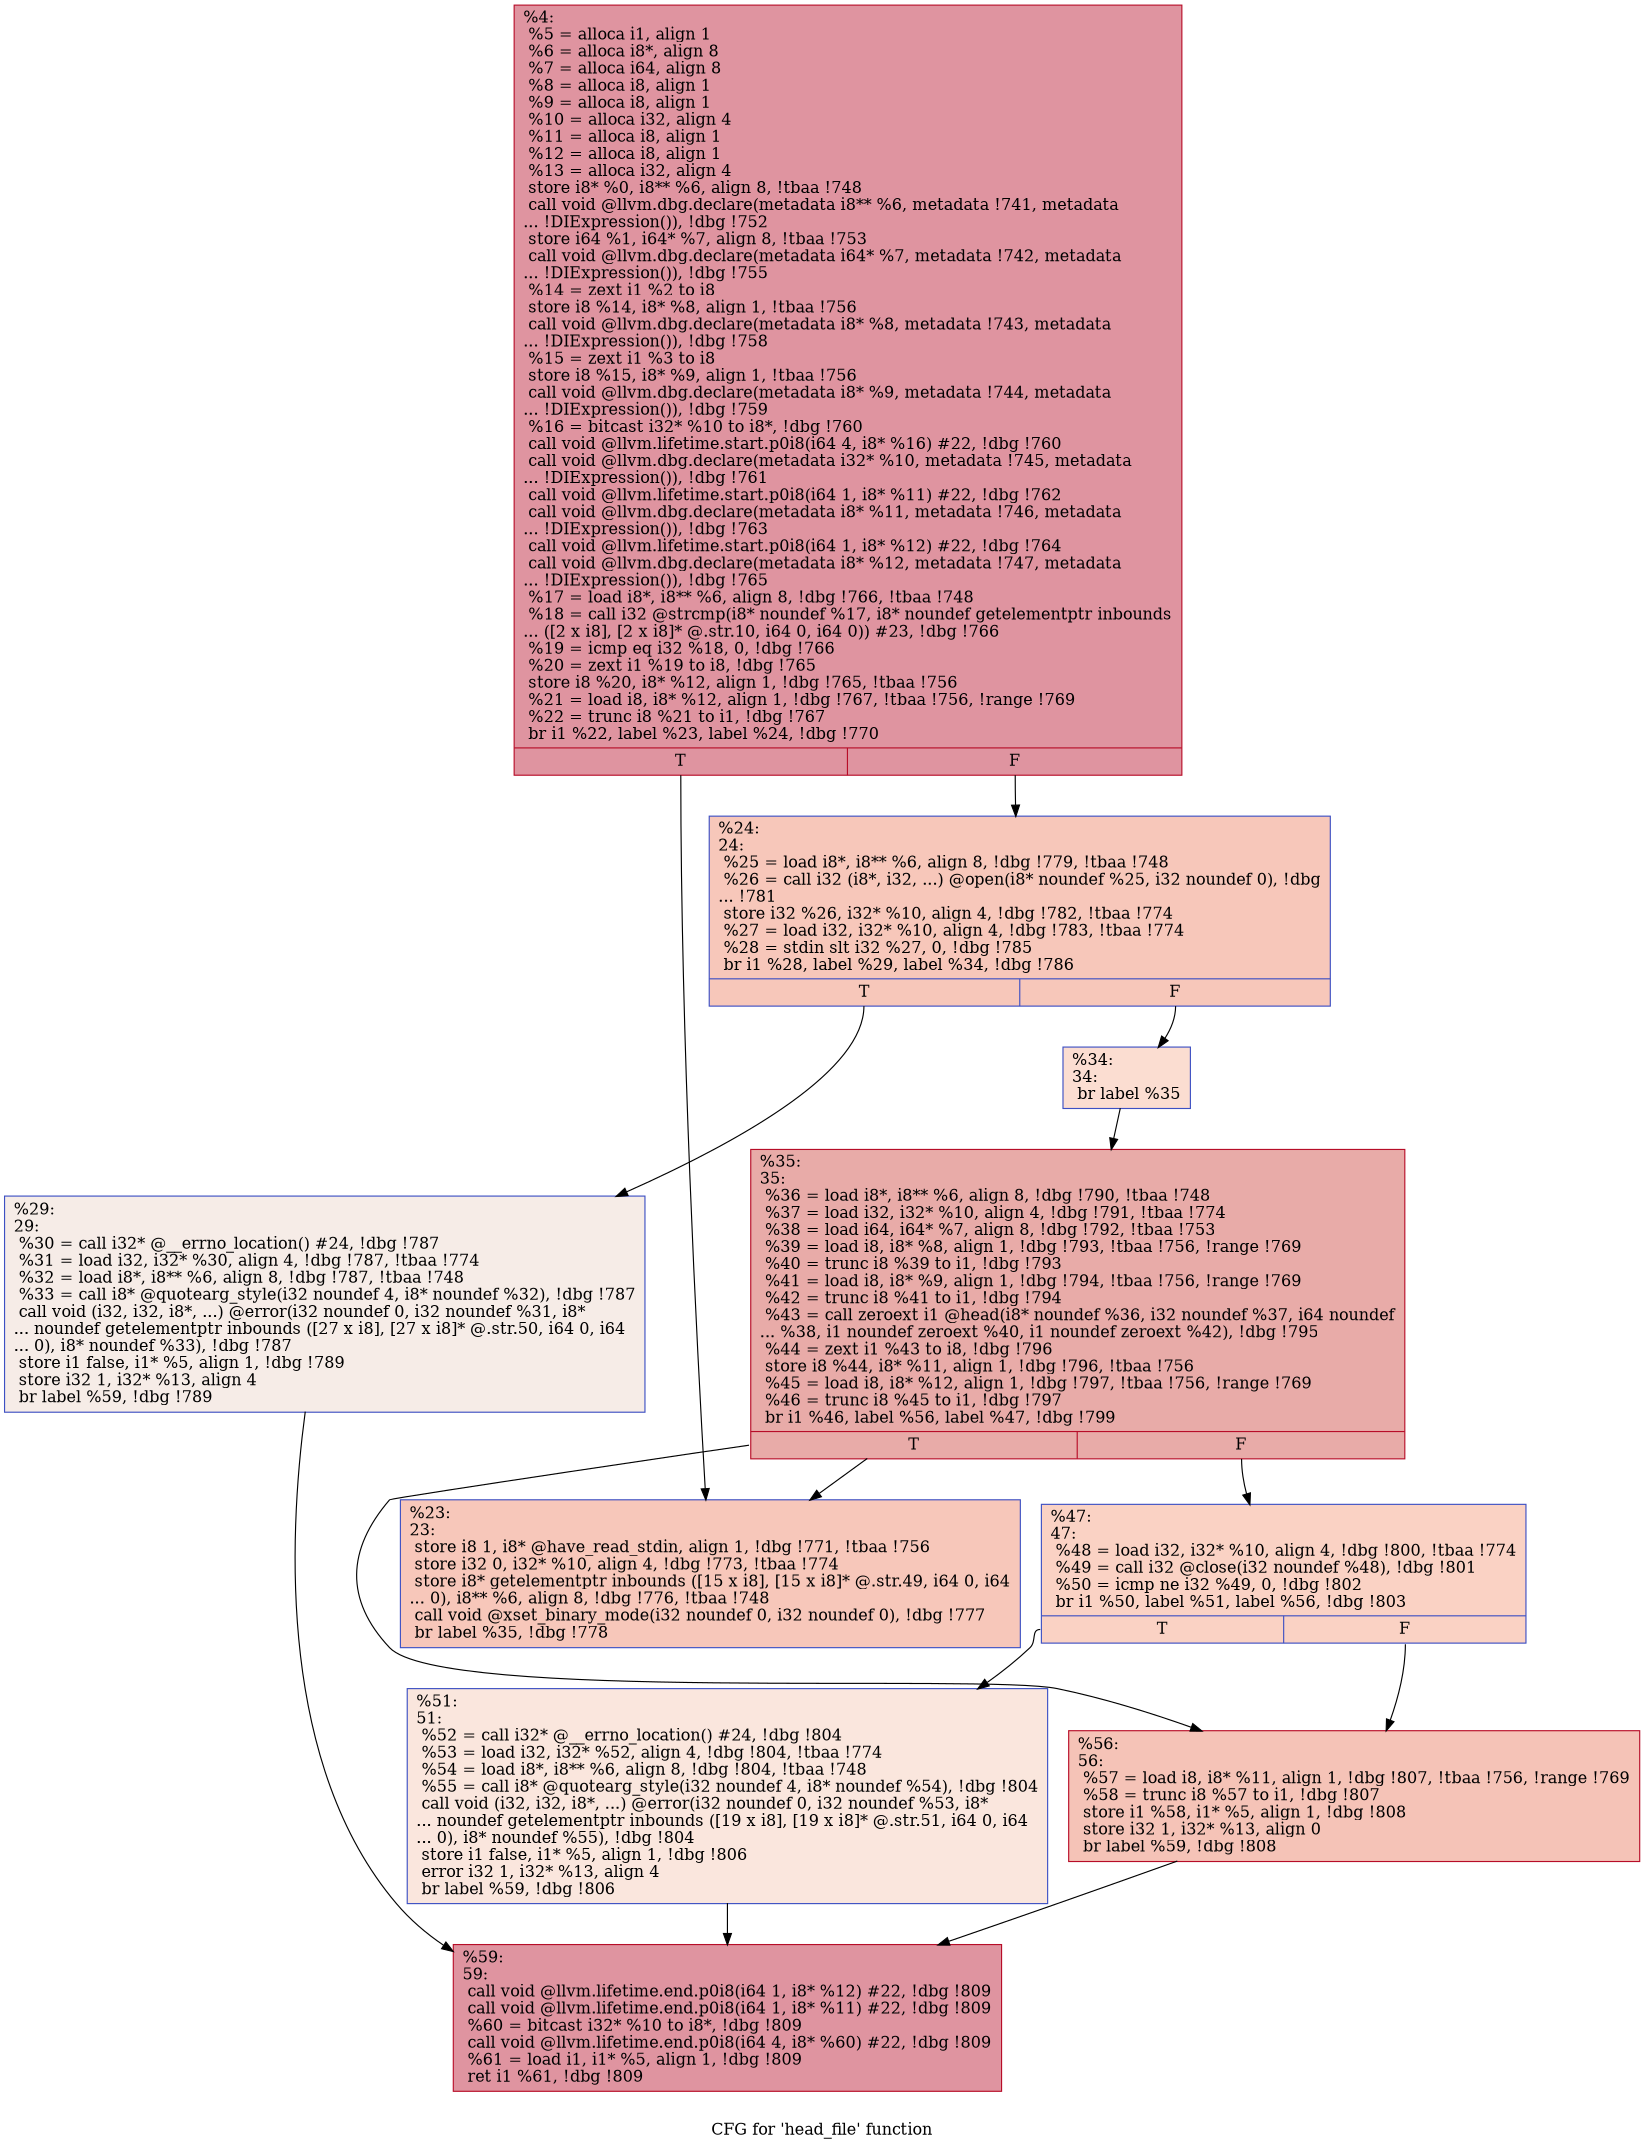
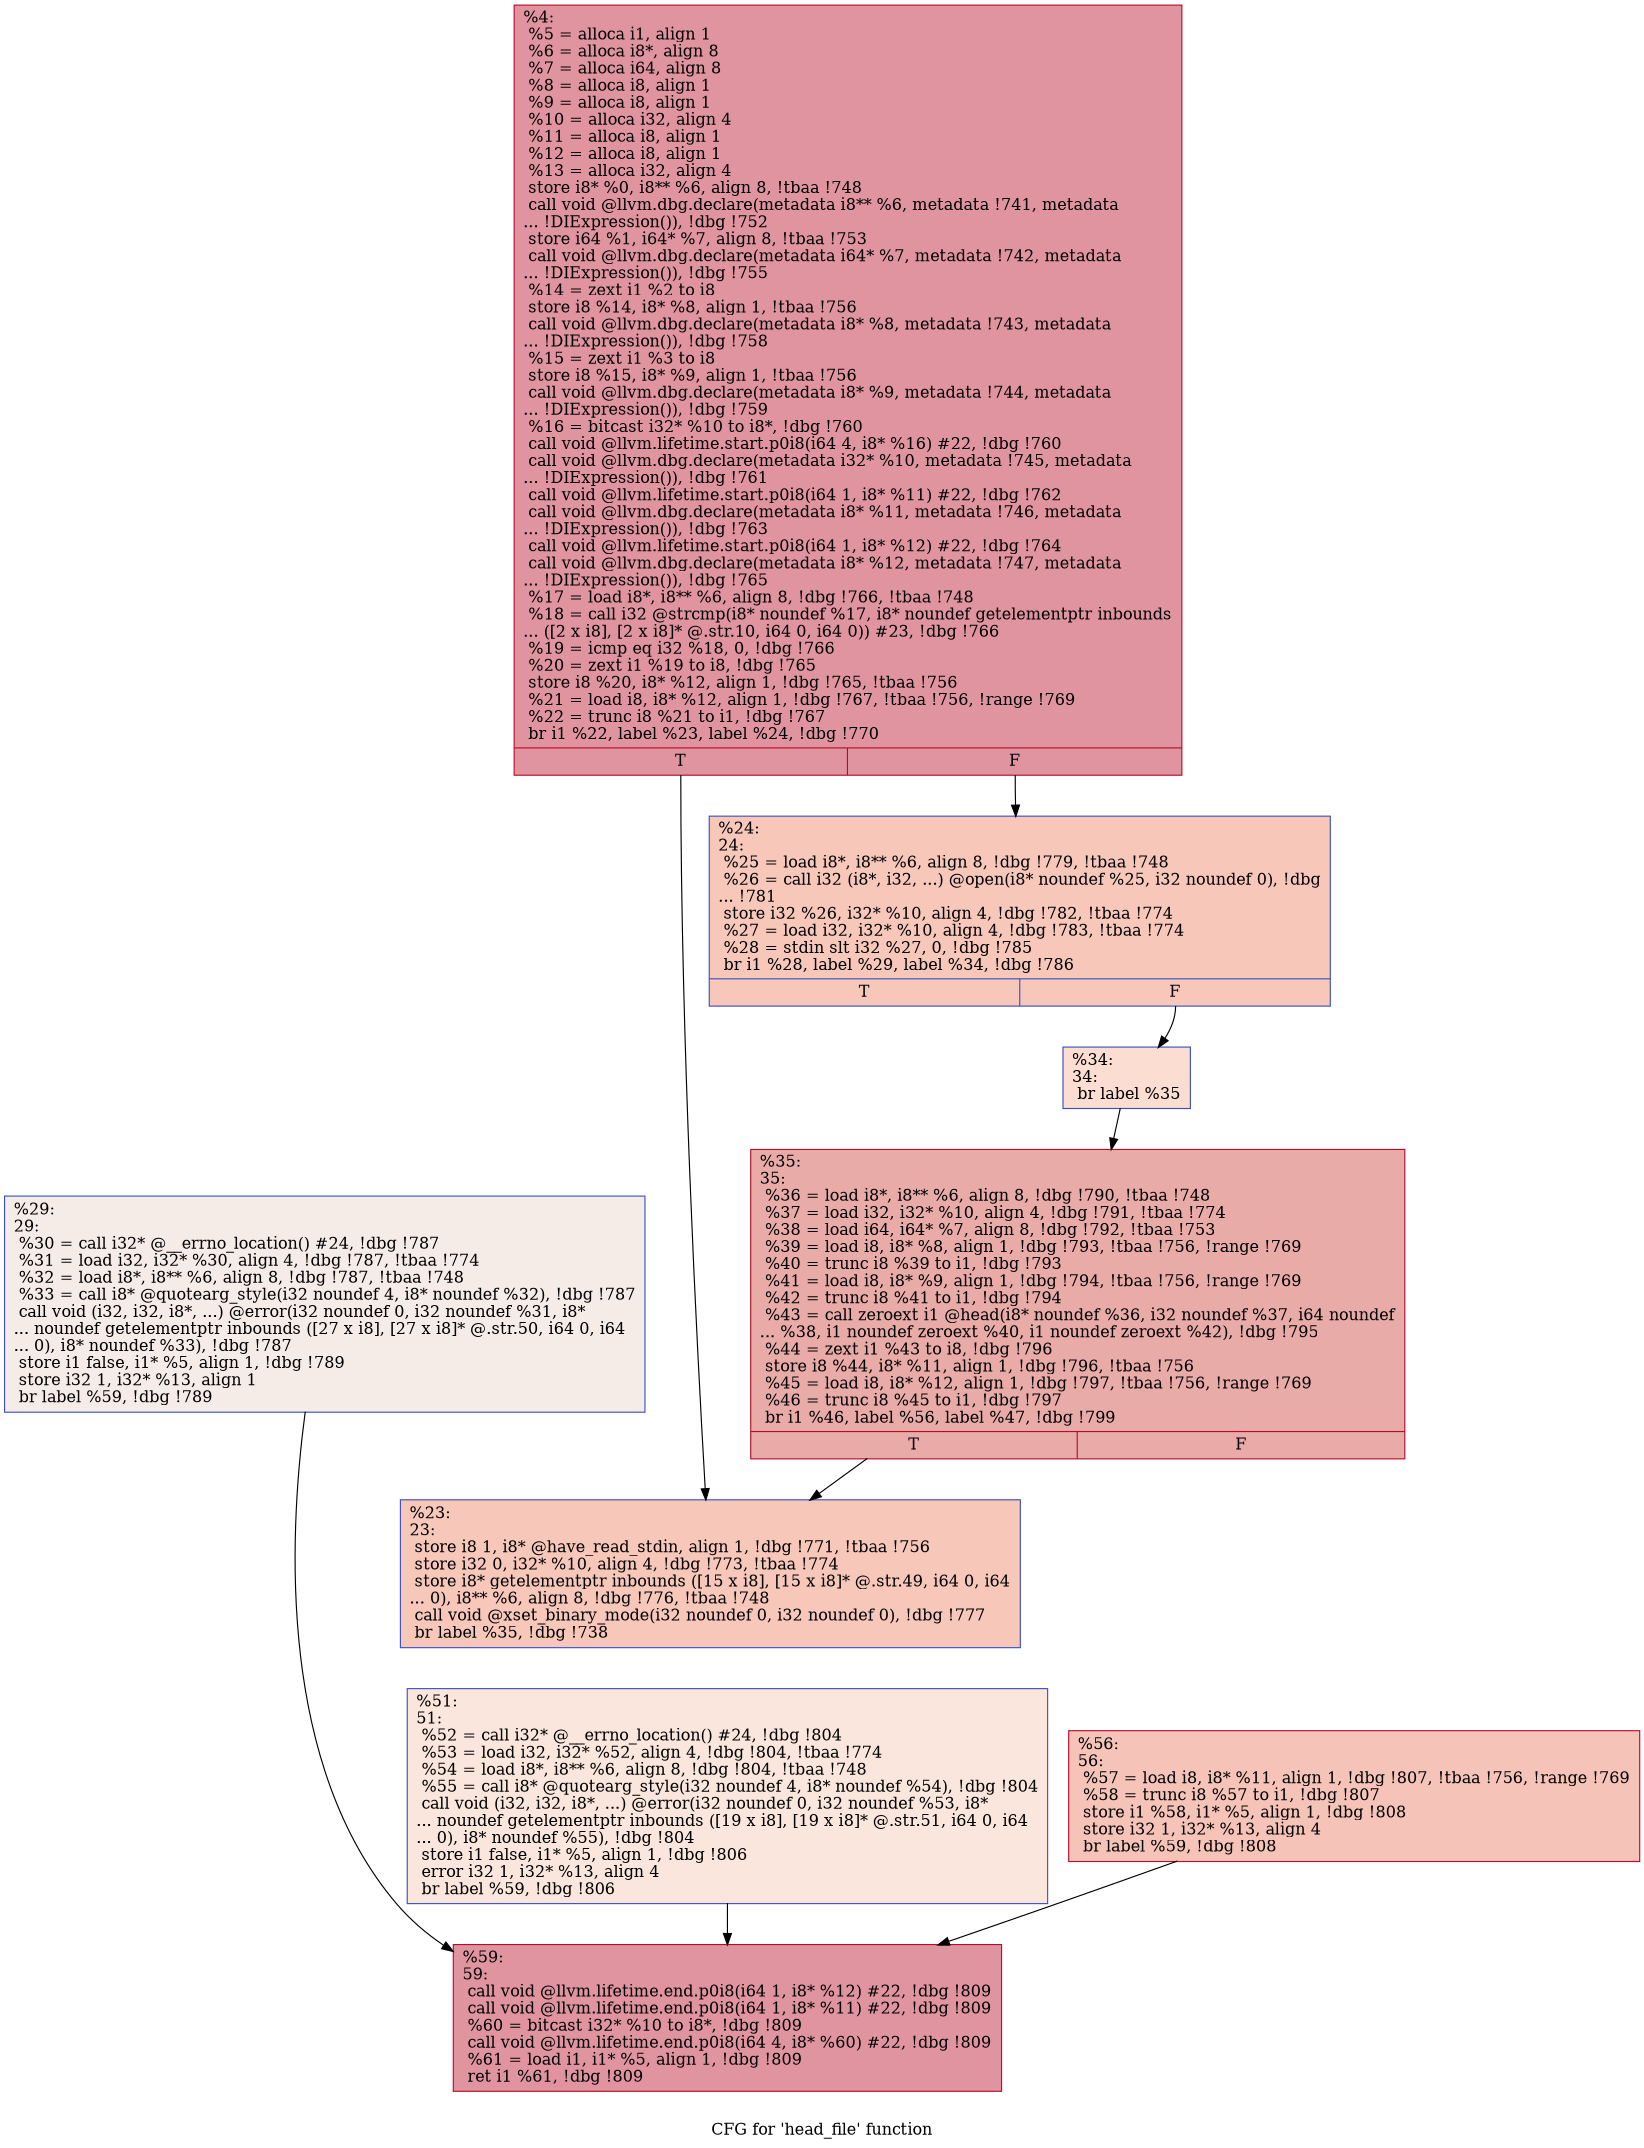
edge "%24:" -> "%29:": removed
node "%29:": text "store i32 1, i32* %13, align 4" -> "store i32 1, i32* %13, align 1"
node "%47:": removed
node "%23:": text "br label %35, !dbg !778" -> "br label %35, !dbg !738"
edge "%35:" -> "%56:": removed
node "%56:": text "store i32 1, i32* %13, align 0" -> "store i32 1, i32* %13, align 4"
